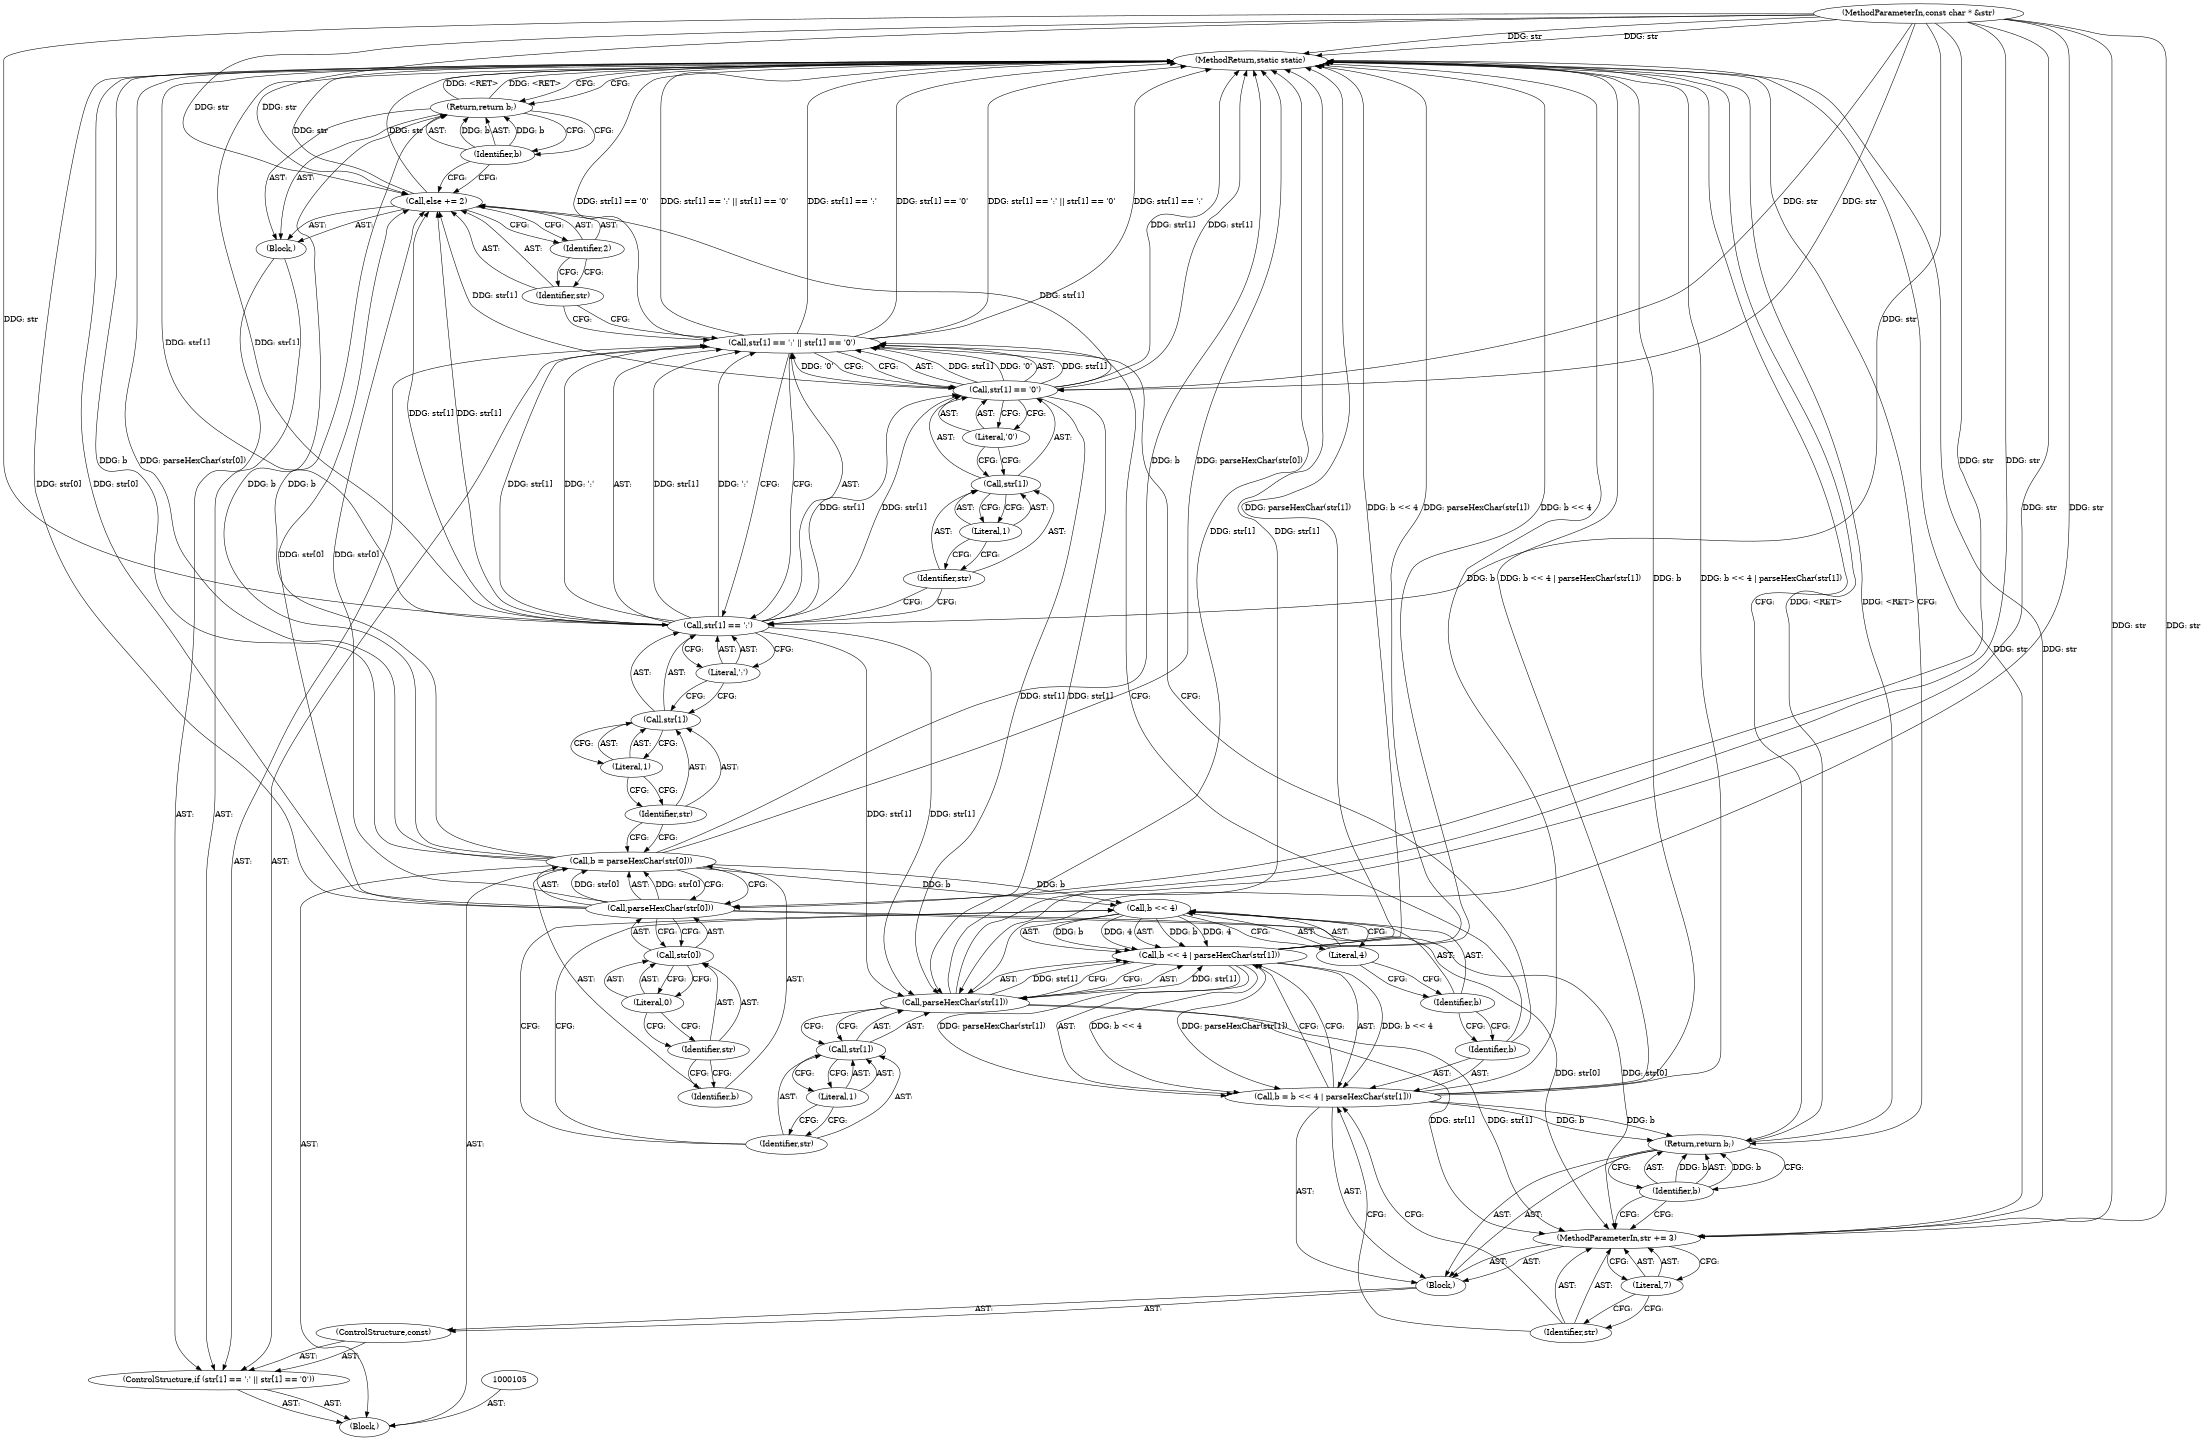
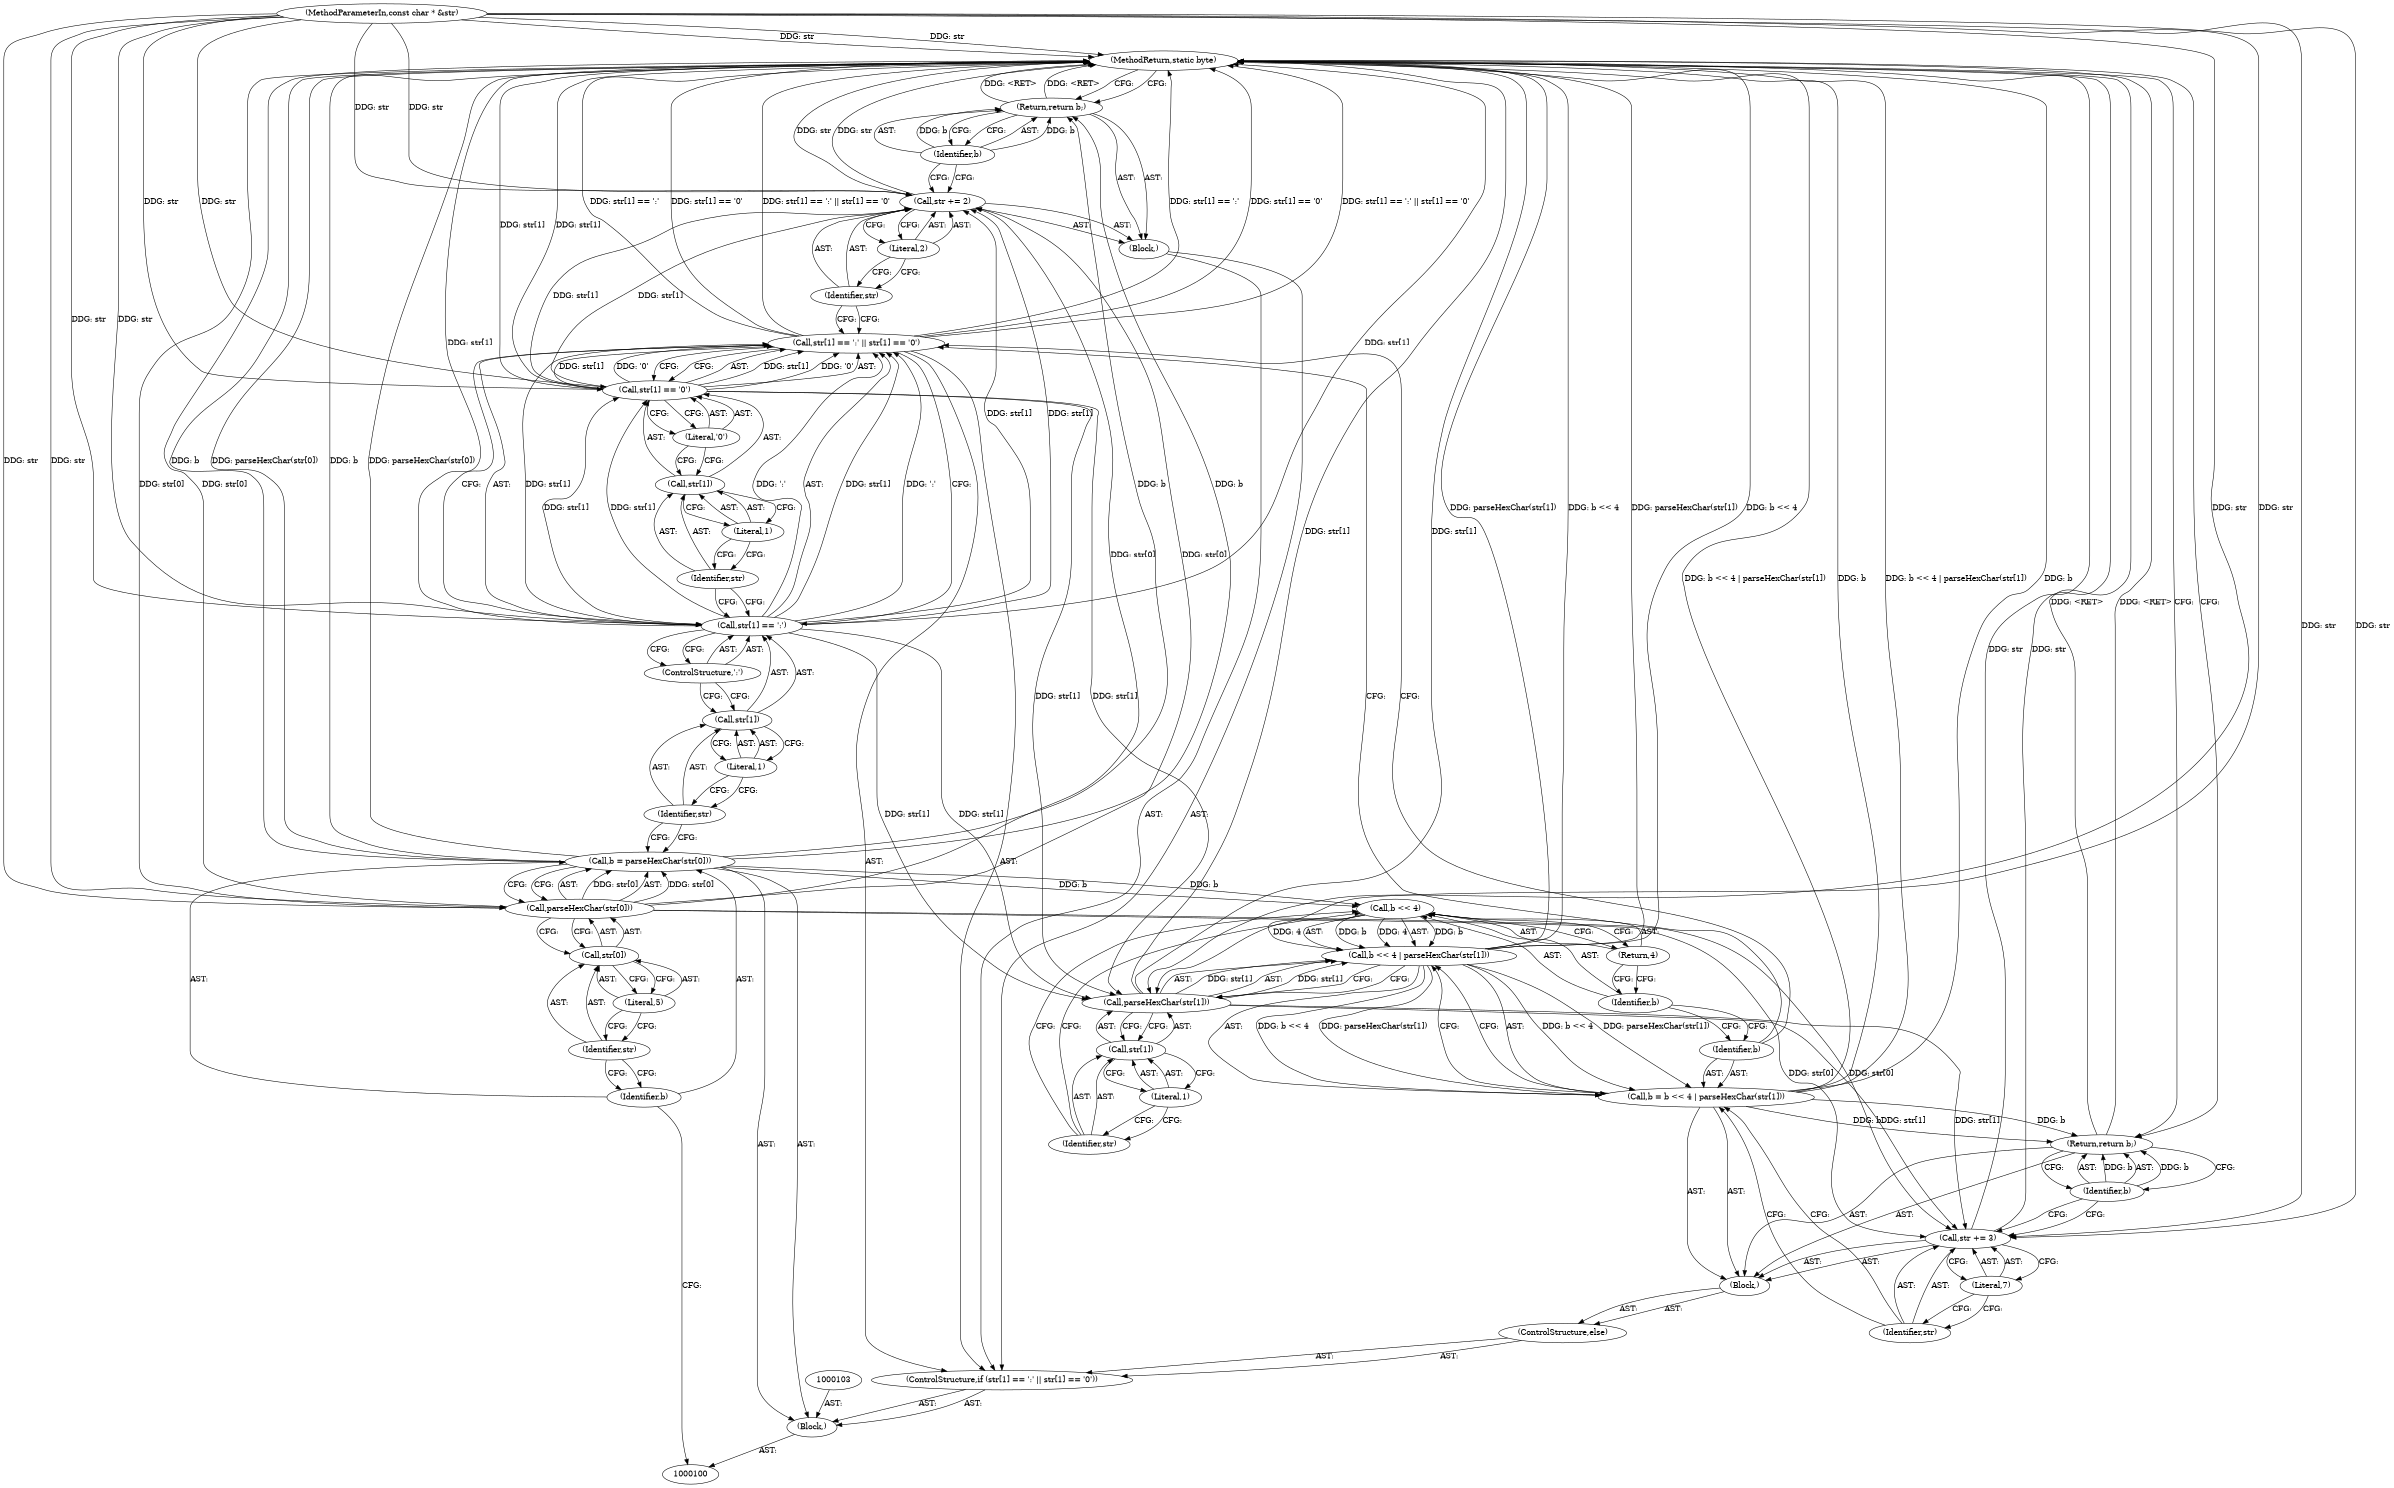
node "(MethodReturn,static static)": label "(MethodReturn,static static)" -> "(MethodReturn,static byte)"
node "(Call,else += 2)": label "(Call,else += 2)" -> "(Call,str += 2)"
node "(Identifier,2)": label "(Identifier,2)" -> "(Literal,2)"
node "(Literal,':')": label "(Literal,':')" -> "(ControlStructure,':')"
node "(Literal,4)": label "(Literal,4)" -> "(Return,4)"
node "(Literal,0)": label "(Literal,0)" -> "(Literal,5)"
node "(MethodParameterIn,str += 3)": label "(MethodParameterIn,str += 3)" -> "(Call,str += 3)"
node "(ControlStructure,const)": label "(ControlStructure,const)" -> "(ControlStructure,else)"
node "1000105": label "1000105" -> "1000103"
node "1000100": added
